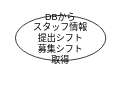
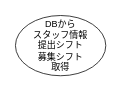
node "DBから スタッフ情報 提出シフト 募集シフト 取得": size 90x45 -> 90x60
